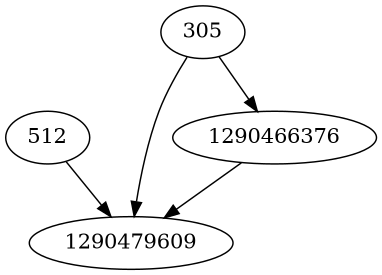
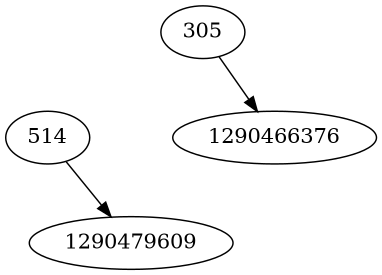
edge "305" -> "1290479609": removed
node "512": label "512" -> "514"
edge "1290466376" -> "1290479609": removed
